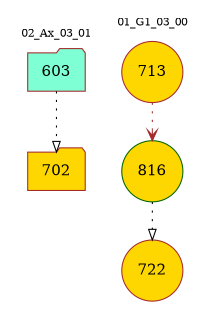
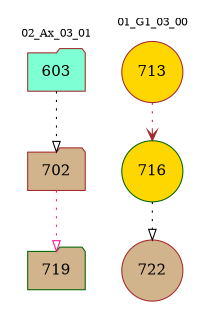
node "702": fillcolor gold -> tan
node "816": label "816" -> "716"
node "719": added
node "722": fillcolor gold -> tan
